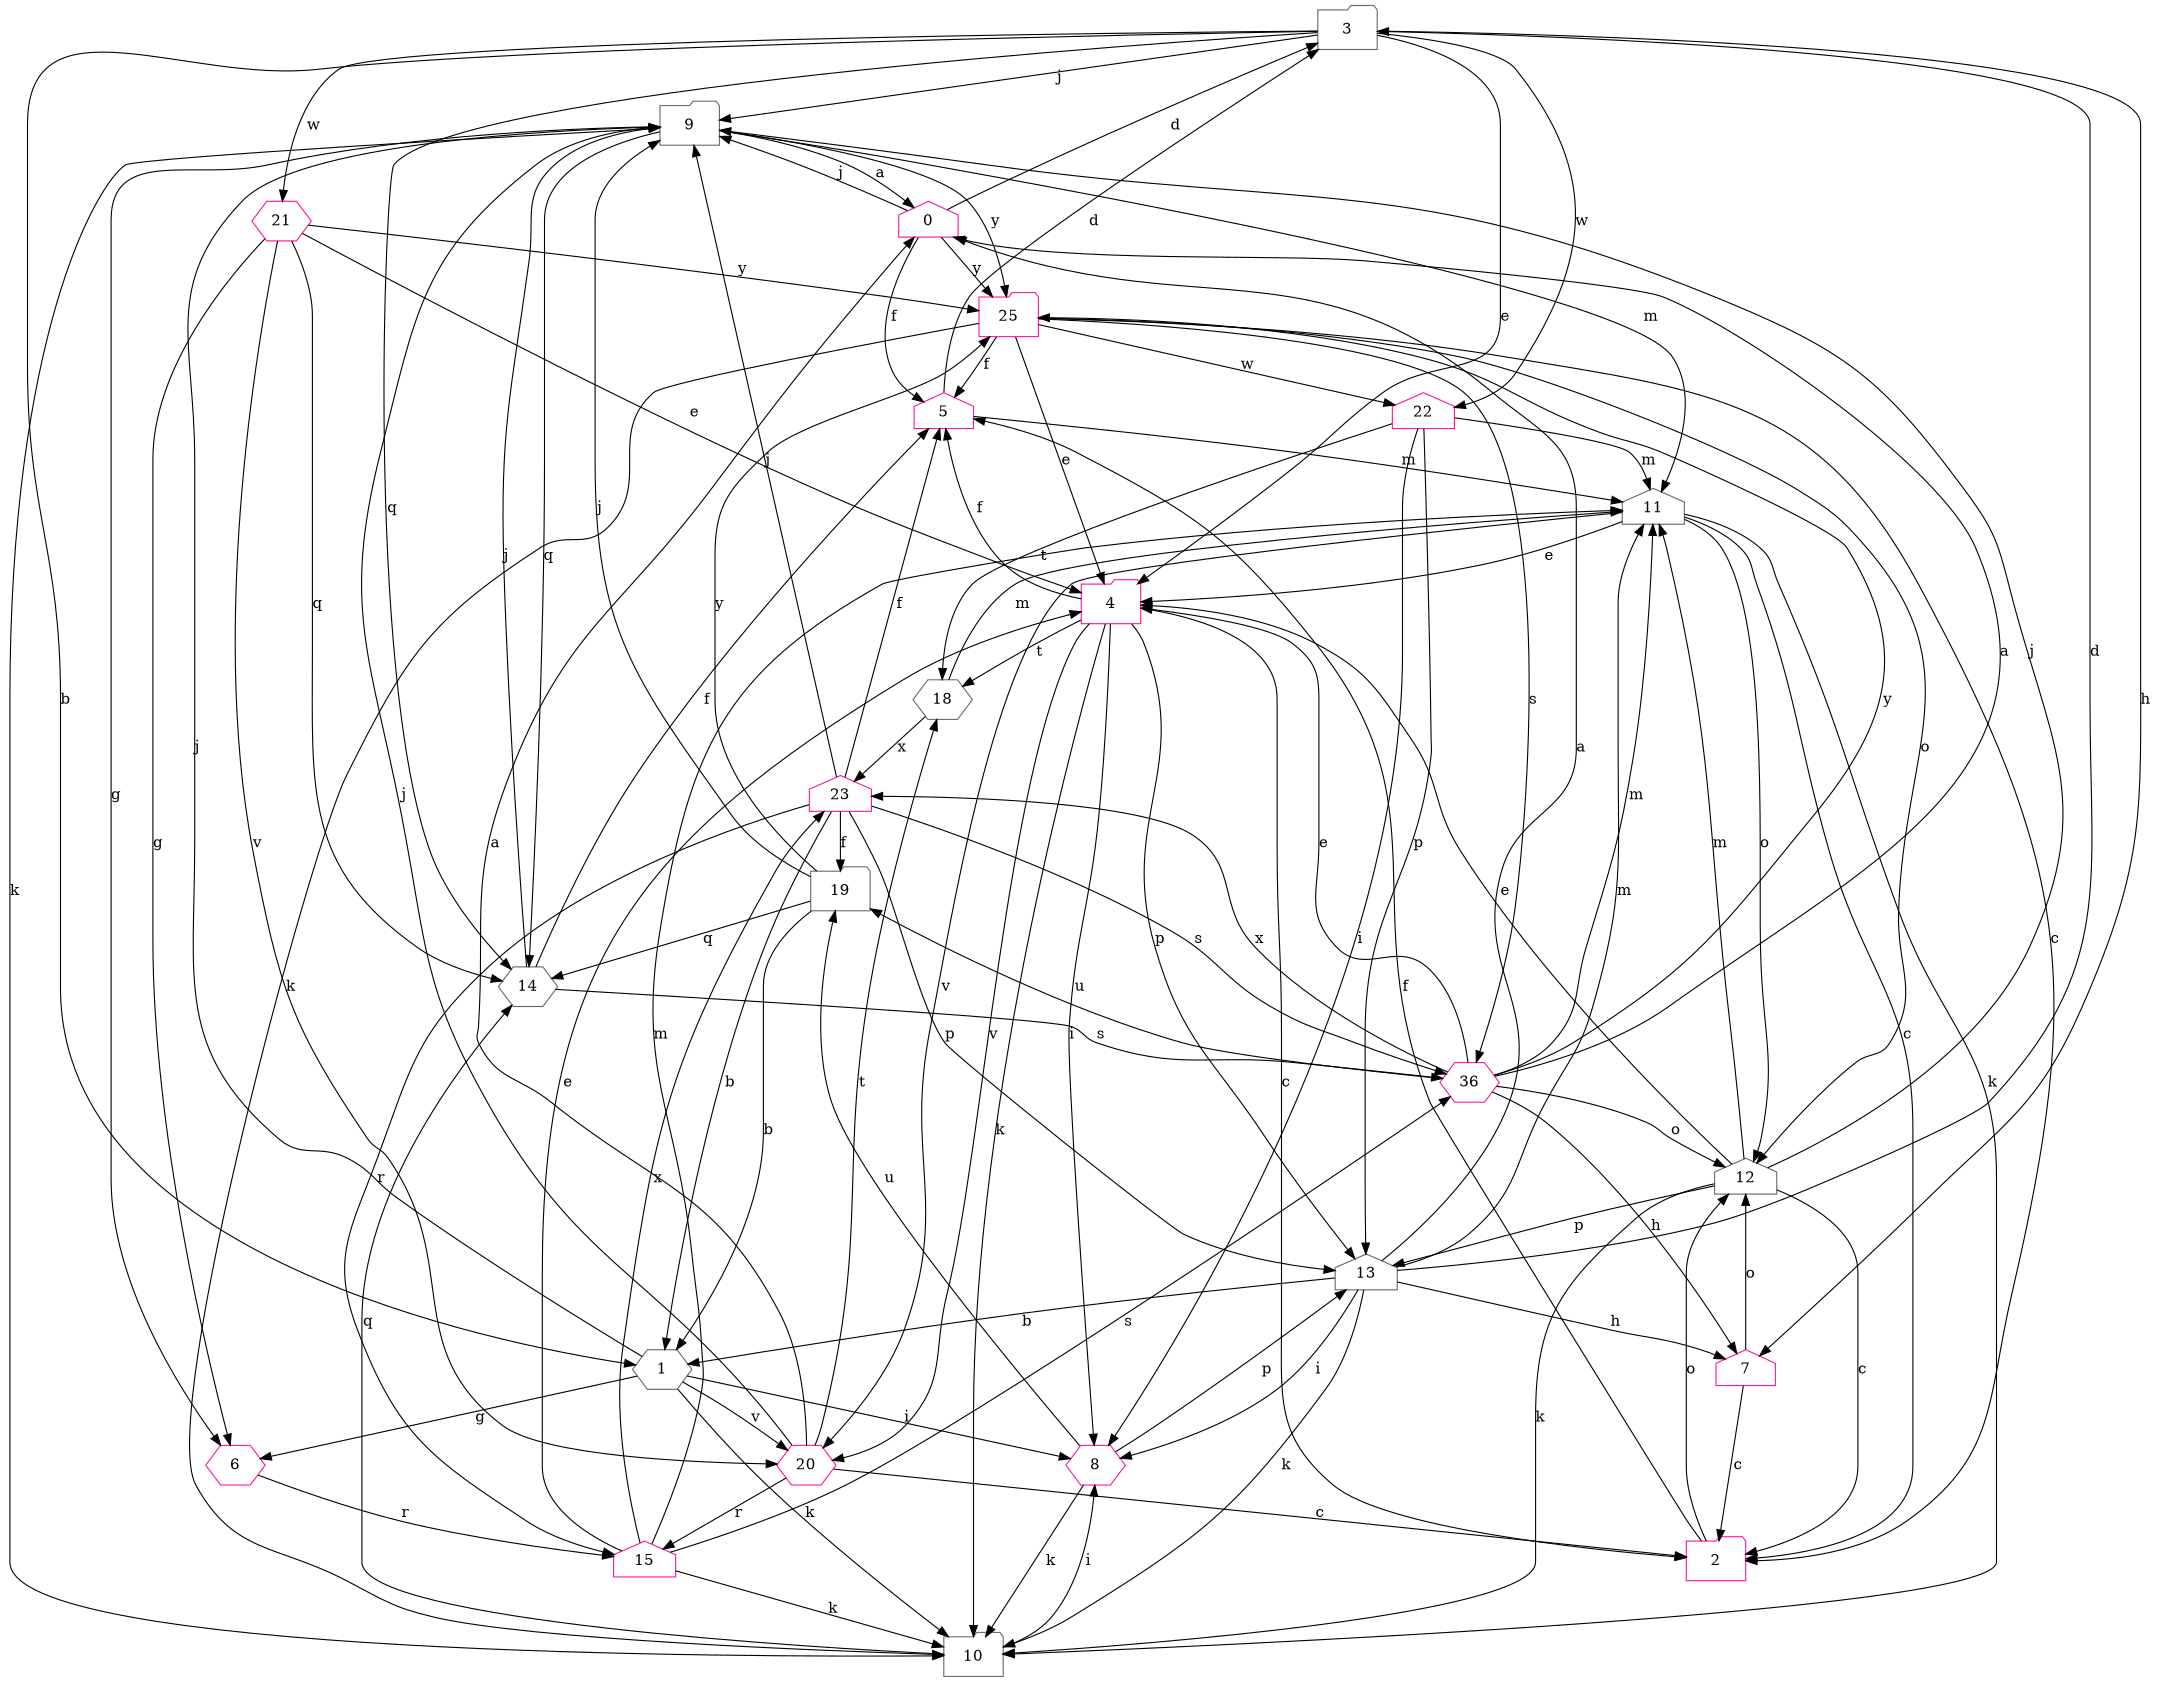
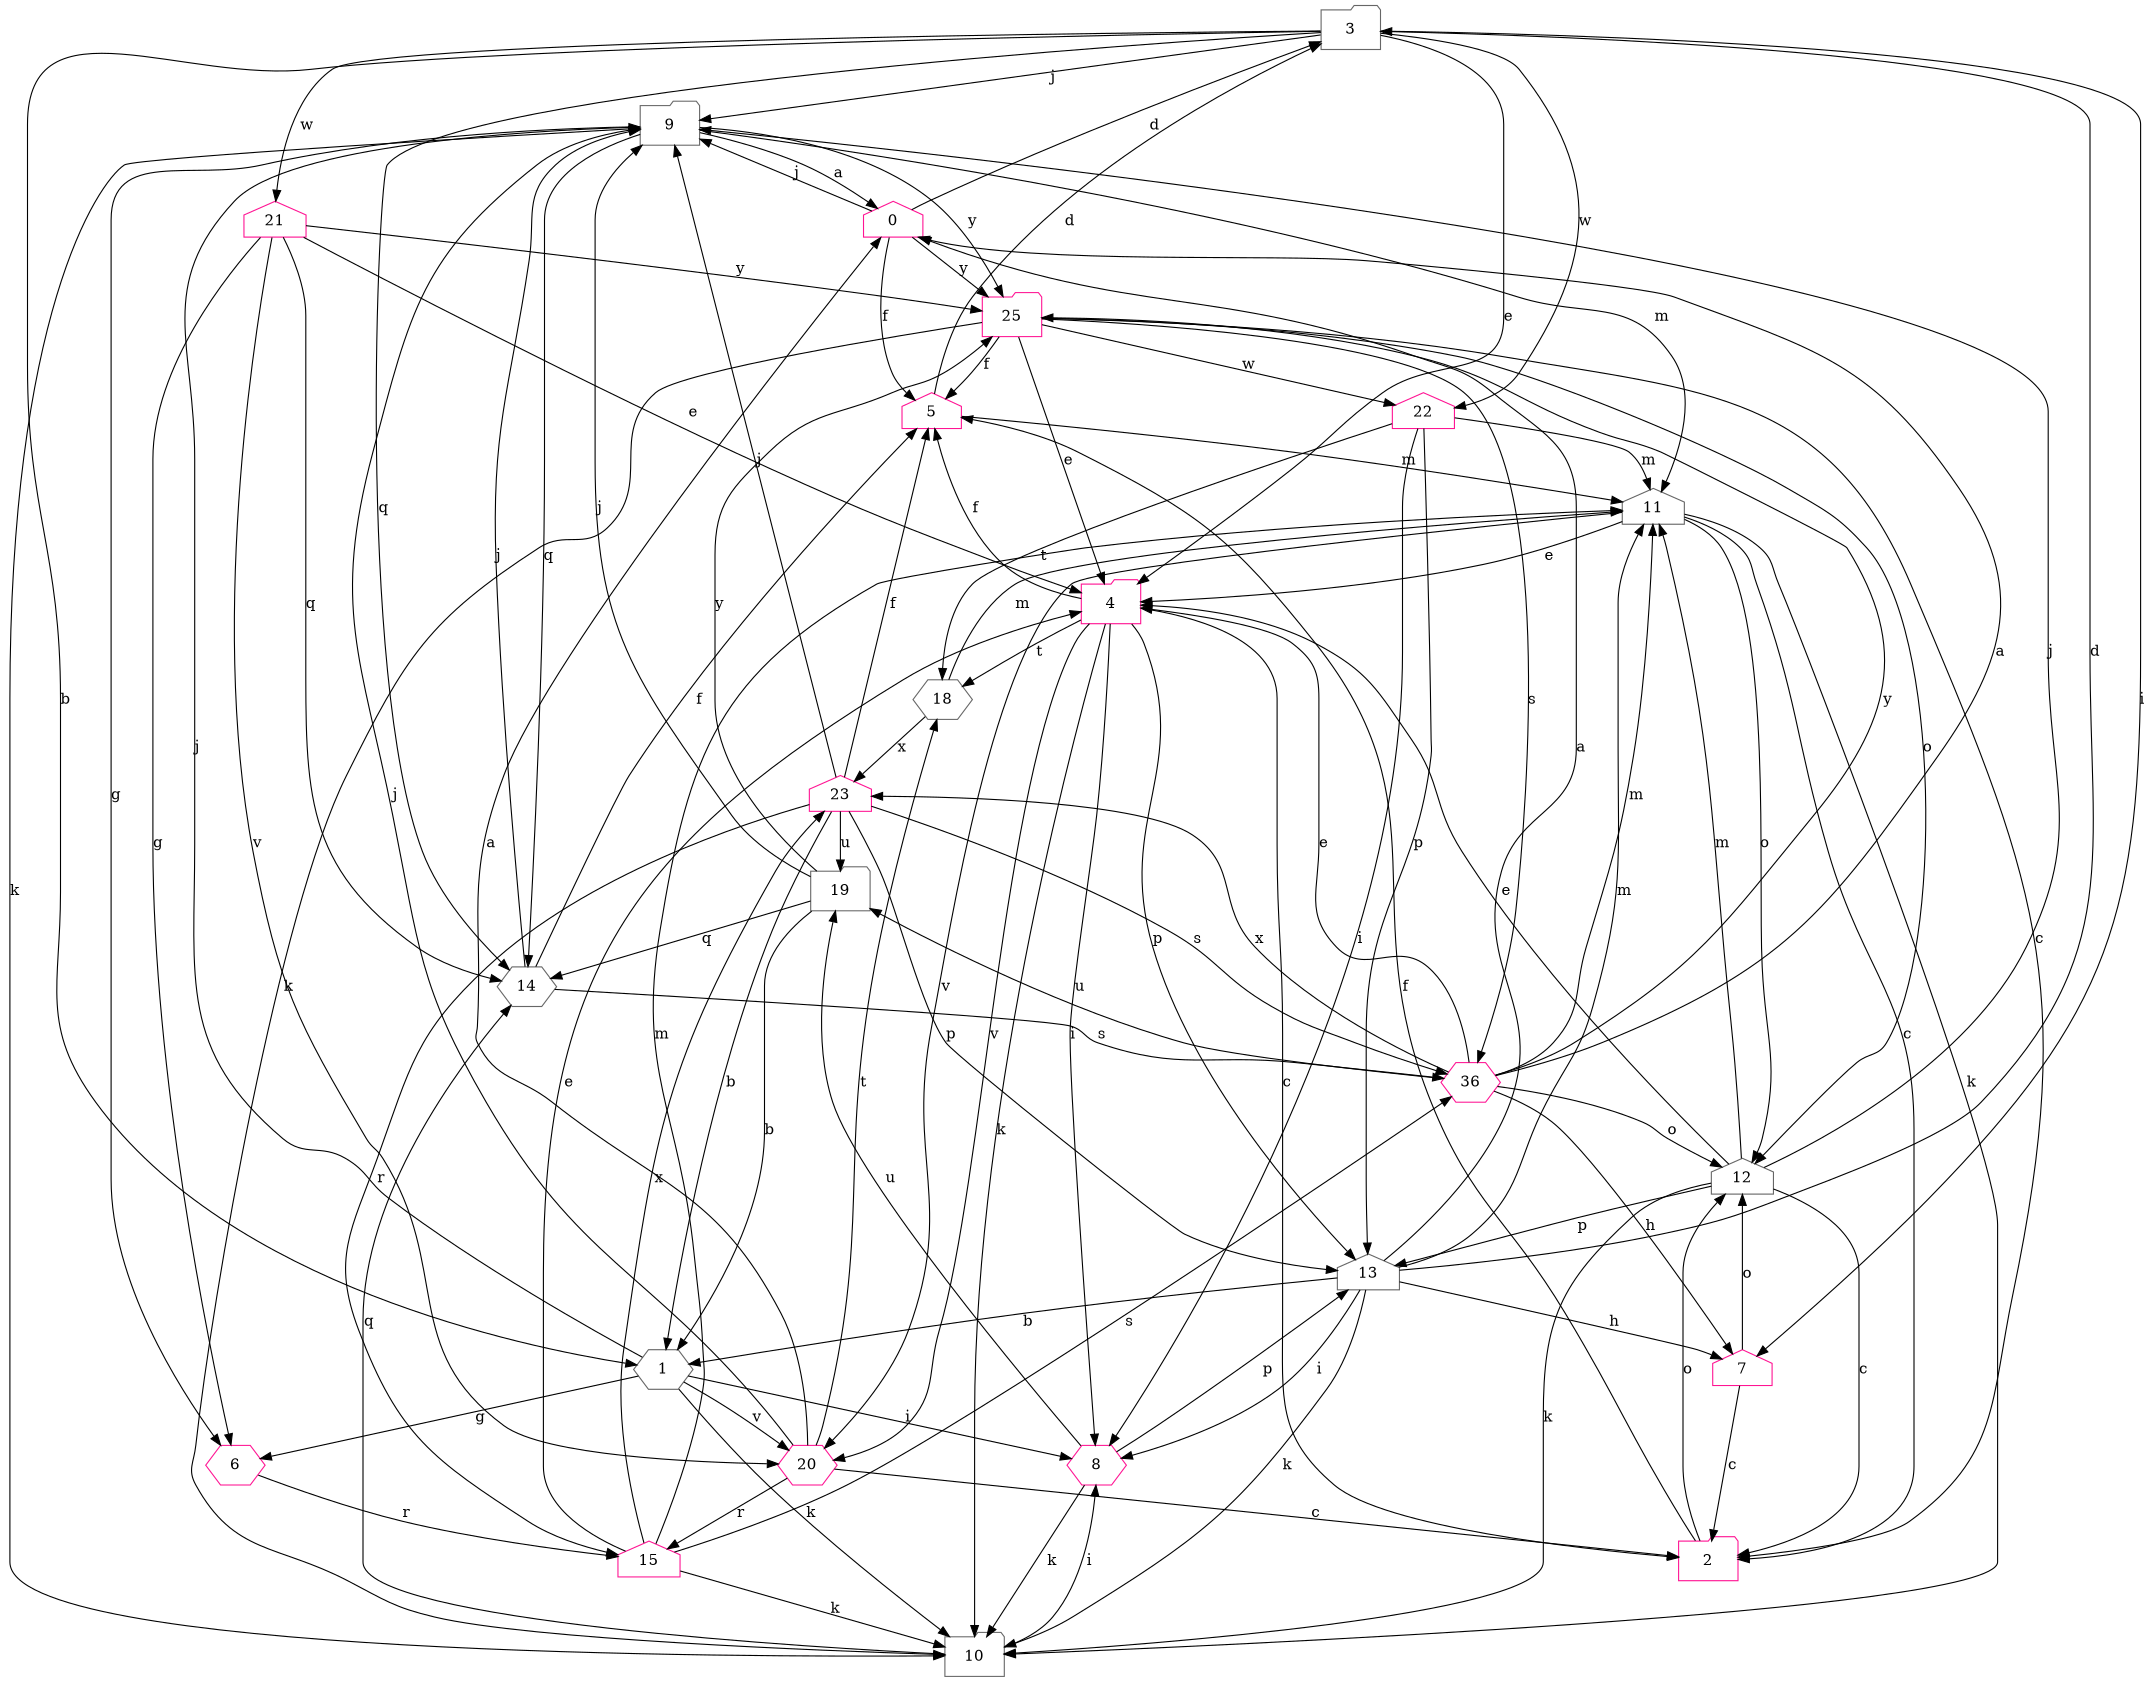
node "21": shape hexagon -> house
edge "3" -> "7": label "h" -> "i"
edge "23" -> "19": label "f" -> "u"
